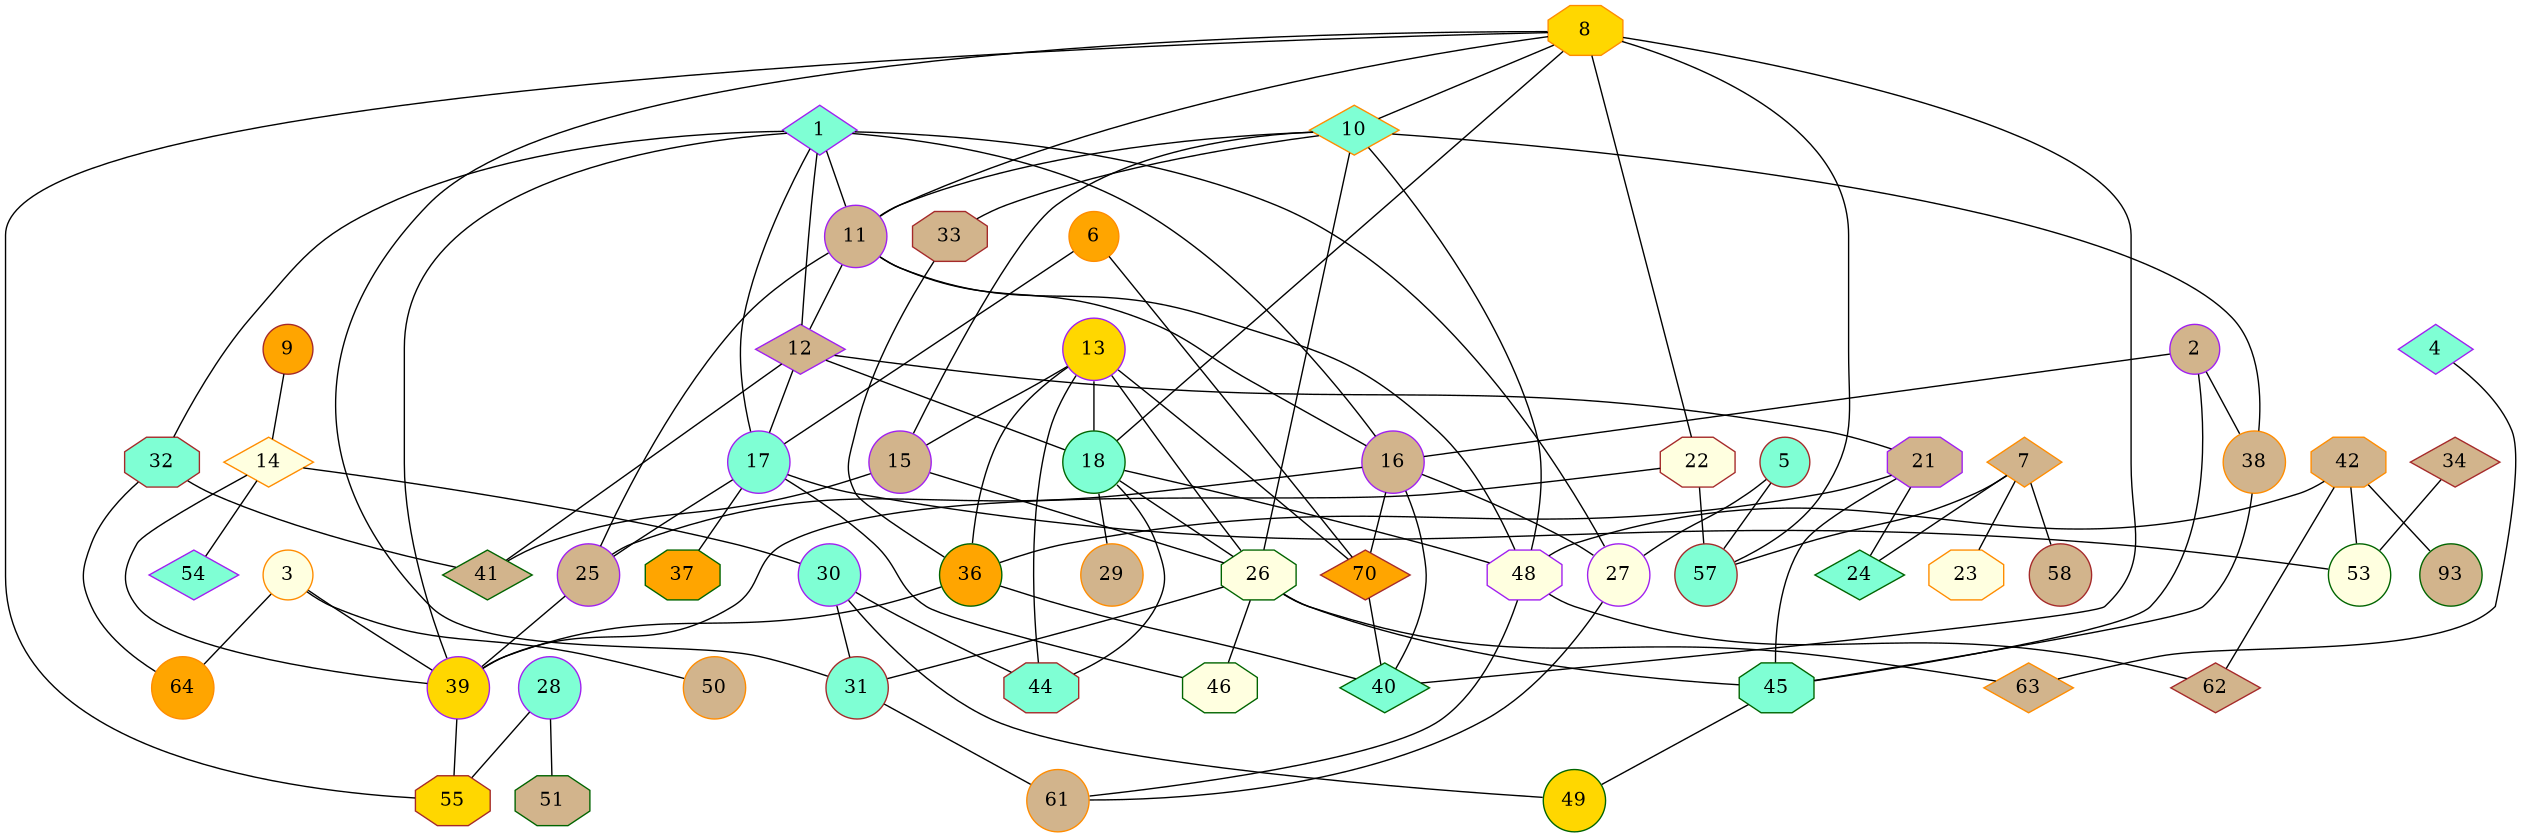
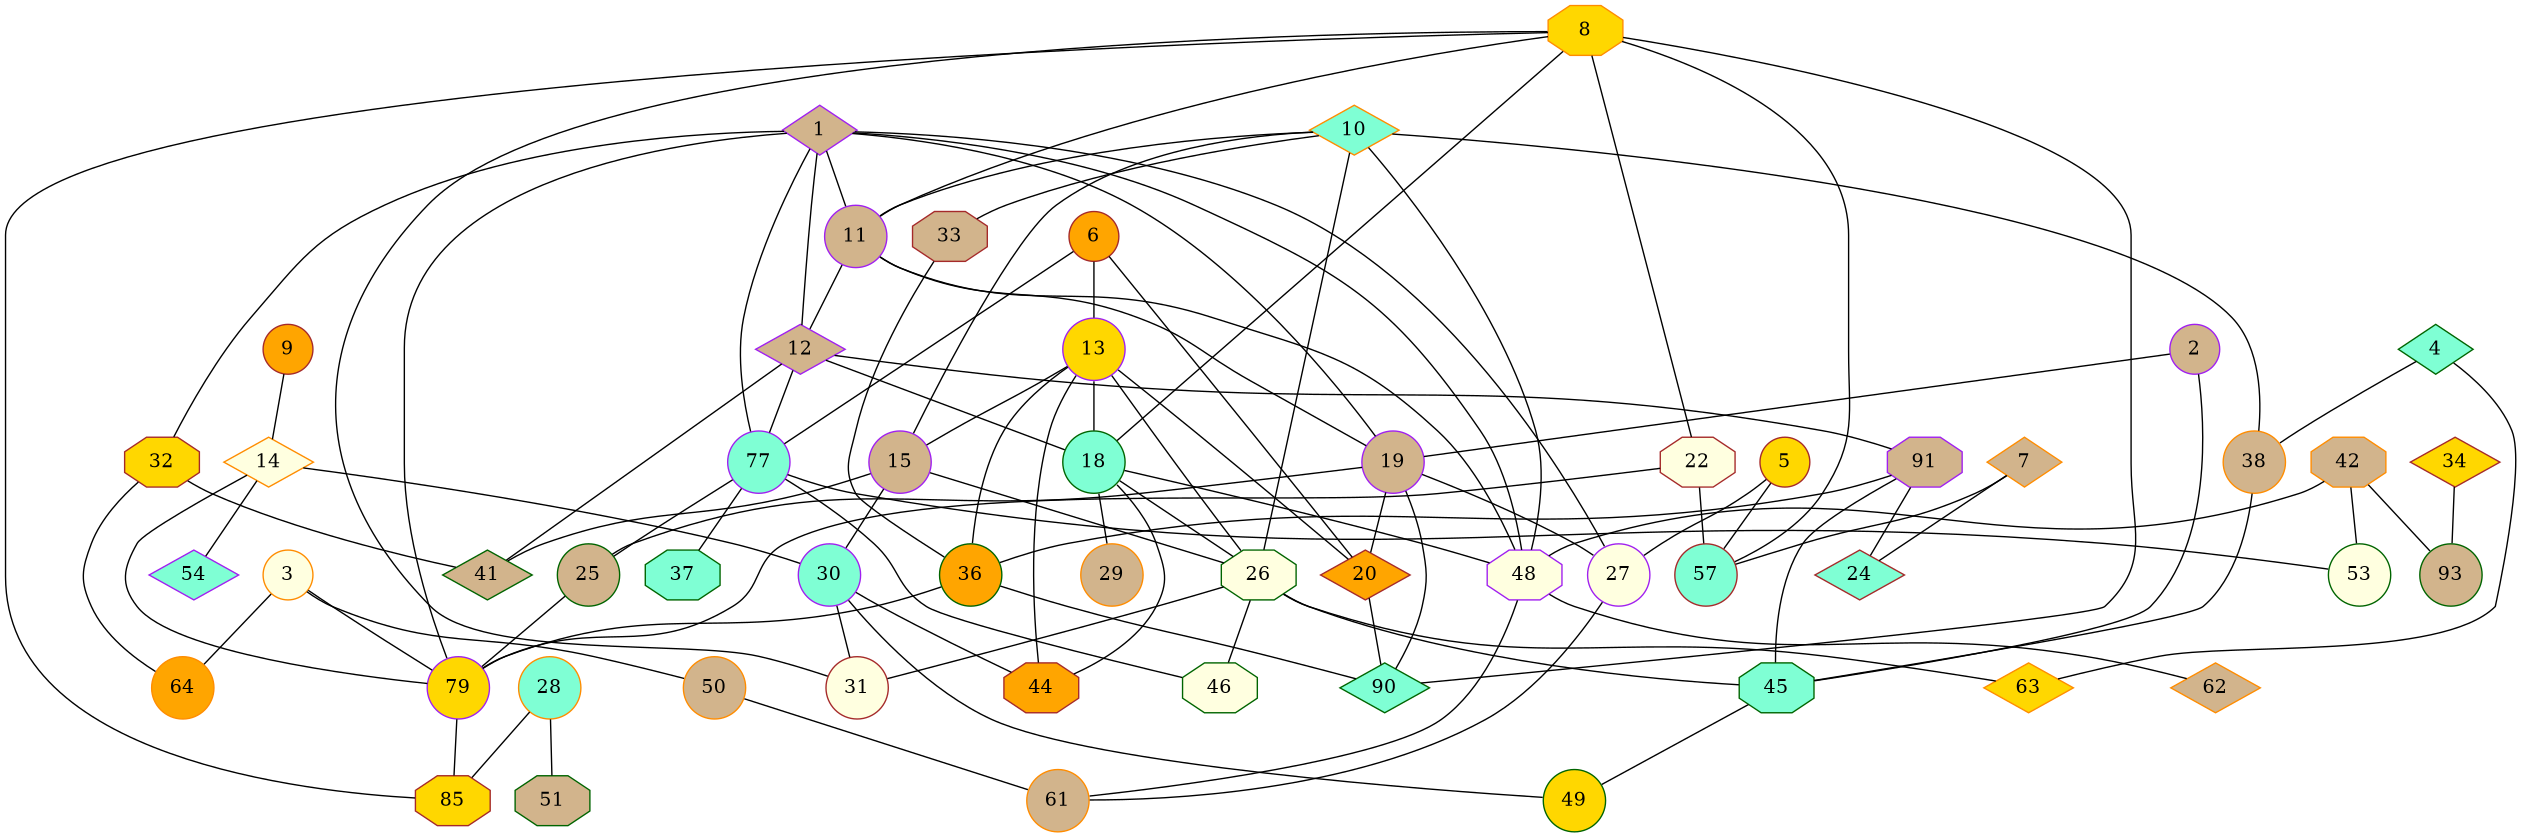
edge "8" -- "10": removed
node "1": fillcolor aquamarine -> tan
node "6": color darkorange -> brown
edge "1" -- "48": added
edge "6" -- "13": added
node "4": color purple -> darkgreen
edge "11" -- "25": removed
edge "2" -- "38": now "4" -- "38"
node "32": fillcolor aquamarine -> gold
node "17": label "17" -> "77"
node "16": label "16" -> "19"
node "5": fillcolor aquamarine -> gold
node "21": label "21" -> "91"
node "34": fillcolor tan -> gold
edge "34" -- "53": now "34" -- "93"
edge "15" -- "30": added
node "25": color purple -> darkgreen
node "37": fillcolor orange -> aquamarine
node "70": label "70" -> "20"
node "24": color darkgreen -> brown
node "23": removed
node "58": removed
edge "42" -- "62": removed
node "39": label "39" -> "79"
node "28": color purple -> darkorange
node "31": fillcolor aquamarine -> lightyellow
node "44": fillcolor aquamarine -> orange
node "40": label "40" -> "90"
node "63": fillcolor tan -> gold
node "62": color brown -> darkorange
edge "31" -- "61": now "50" -- "61"
node "55": label "55" -> "85"
